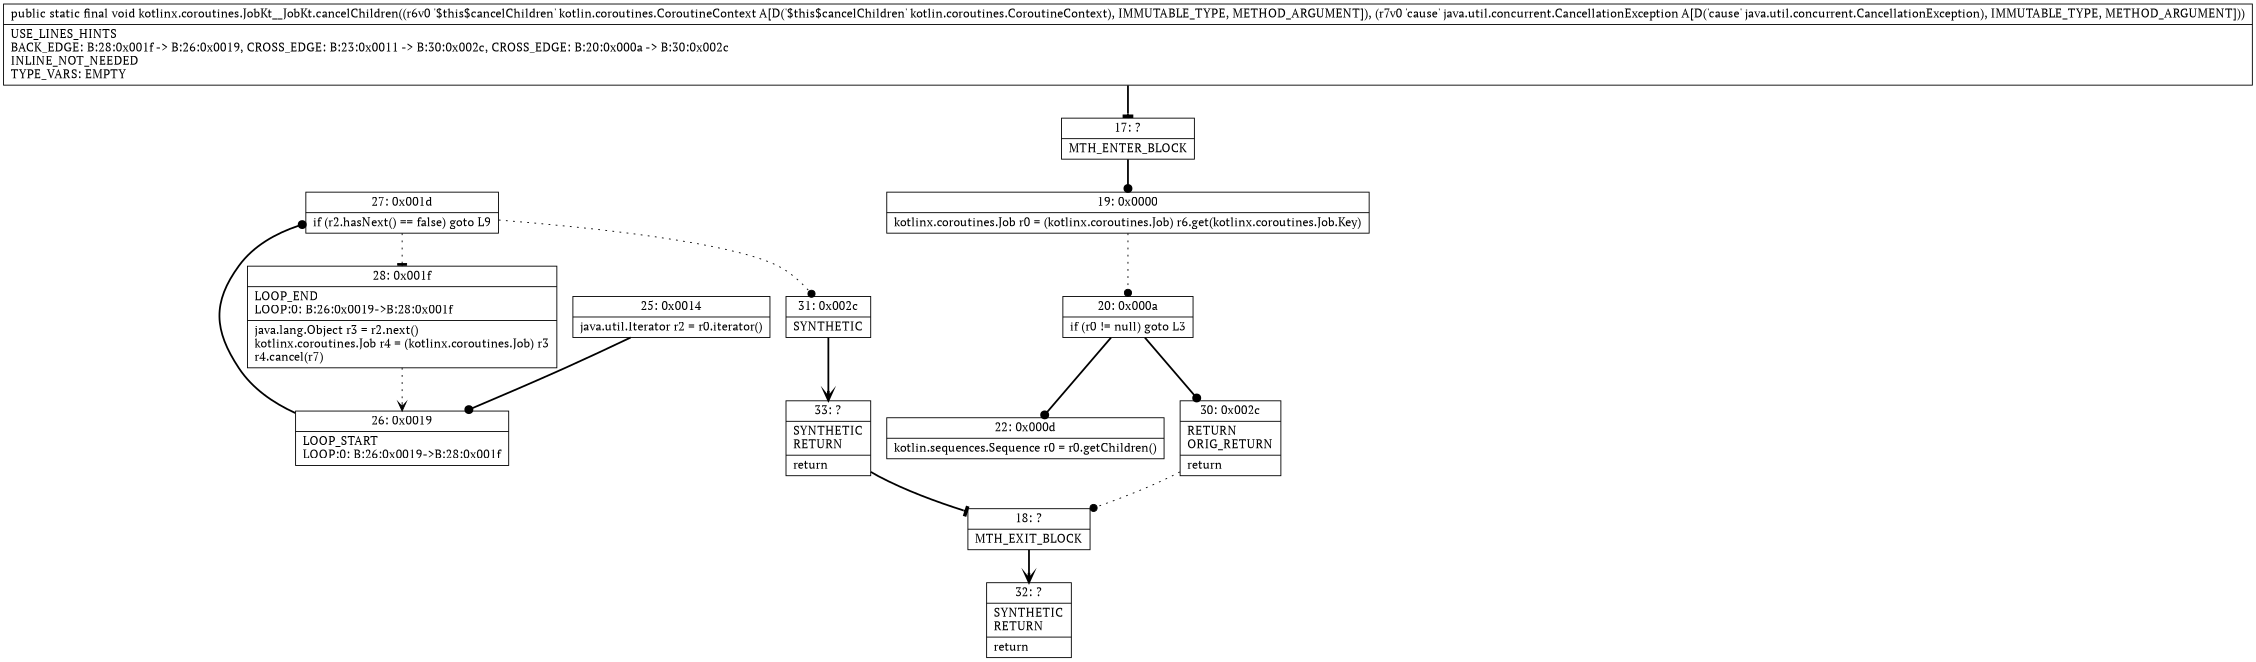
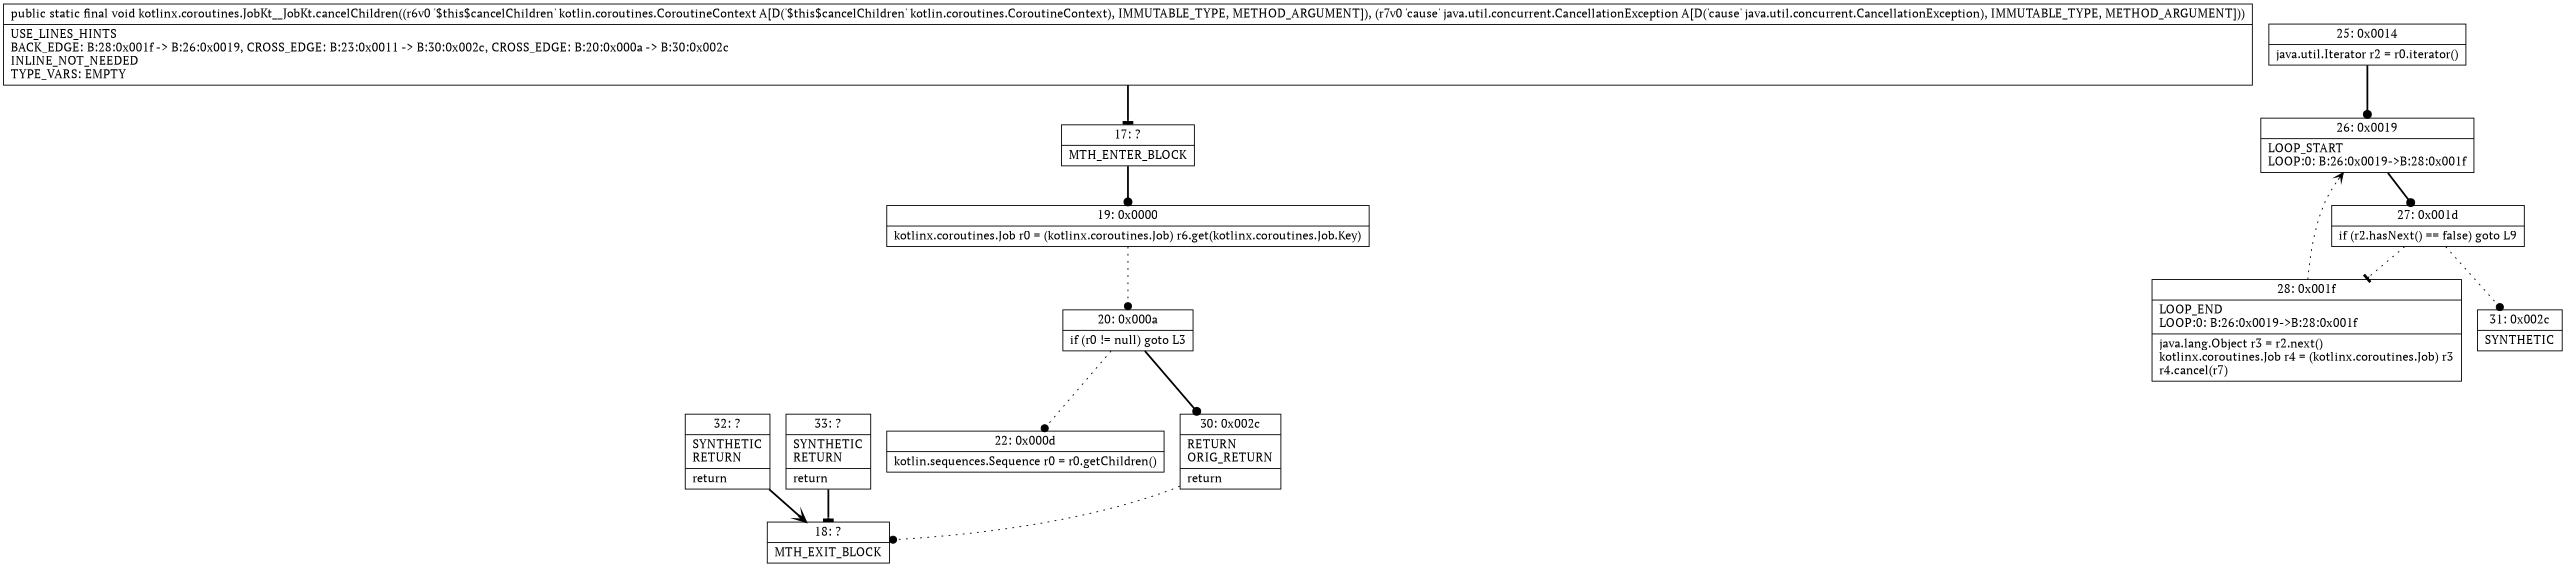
edge "31: 0x002c" -> "33: ?": removed
edge "20: 0x000a" -> "22: 0x000d": style bold -> dotted
edge "18: ?" -> "32: ?": reversed
